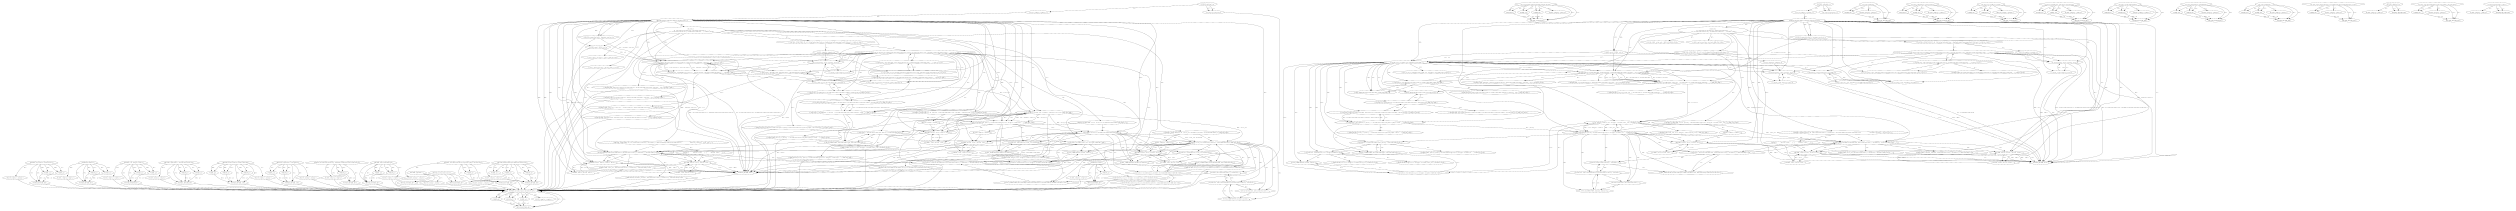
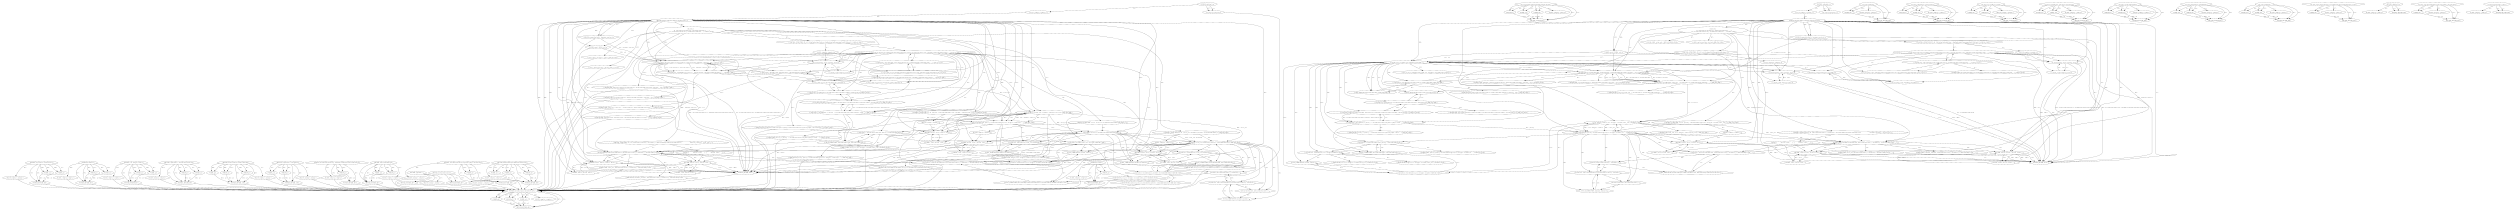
node "(IDENTIFIER,url,url.SchemeIs(kChromeErrorScheme))": removed
